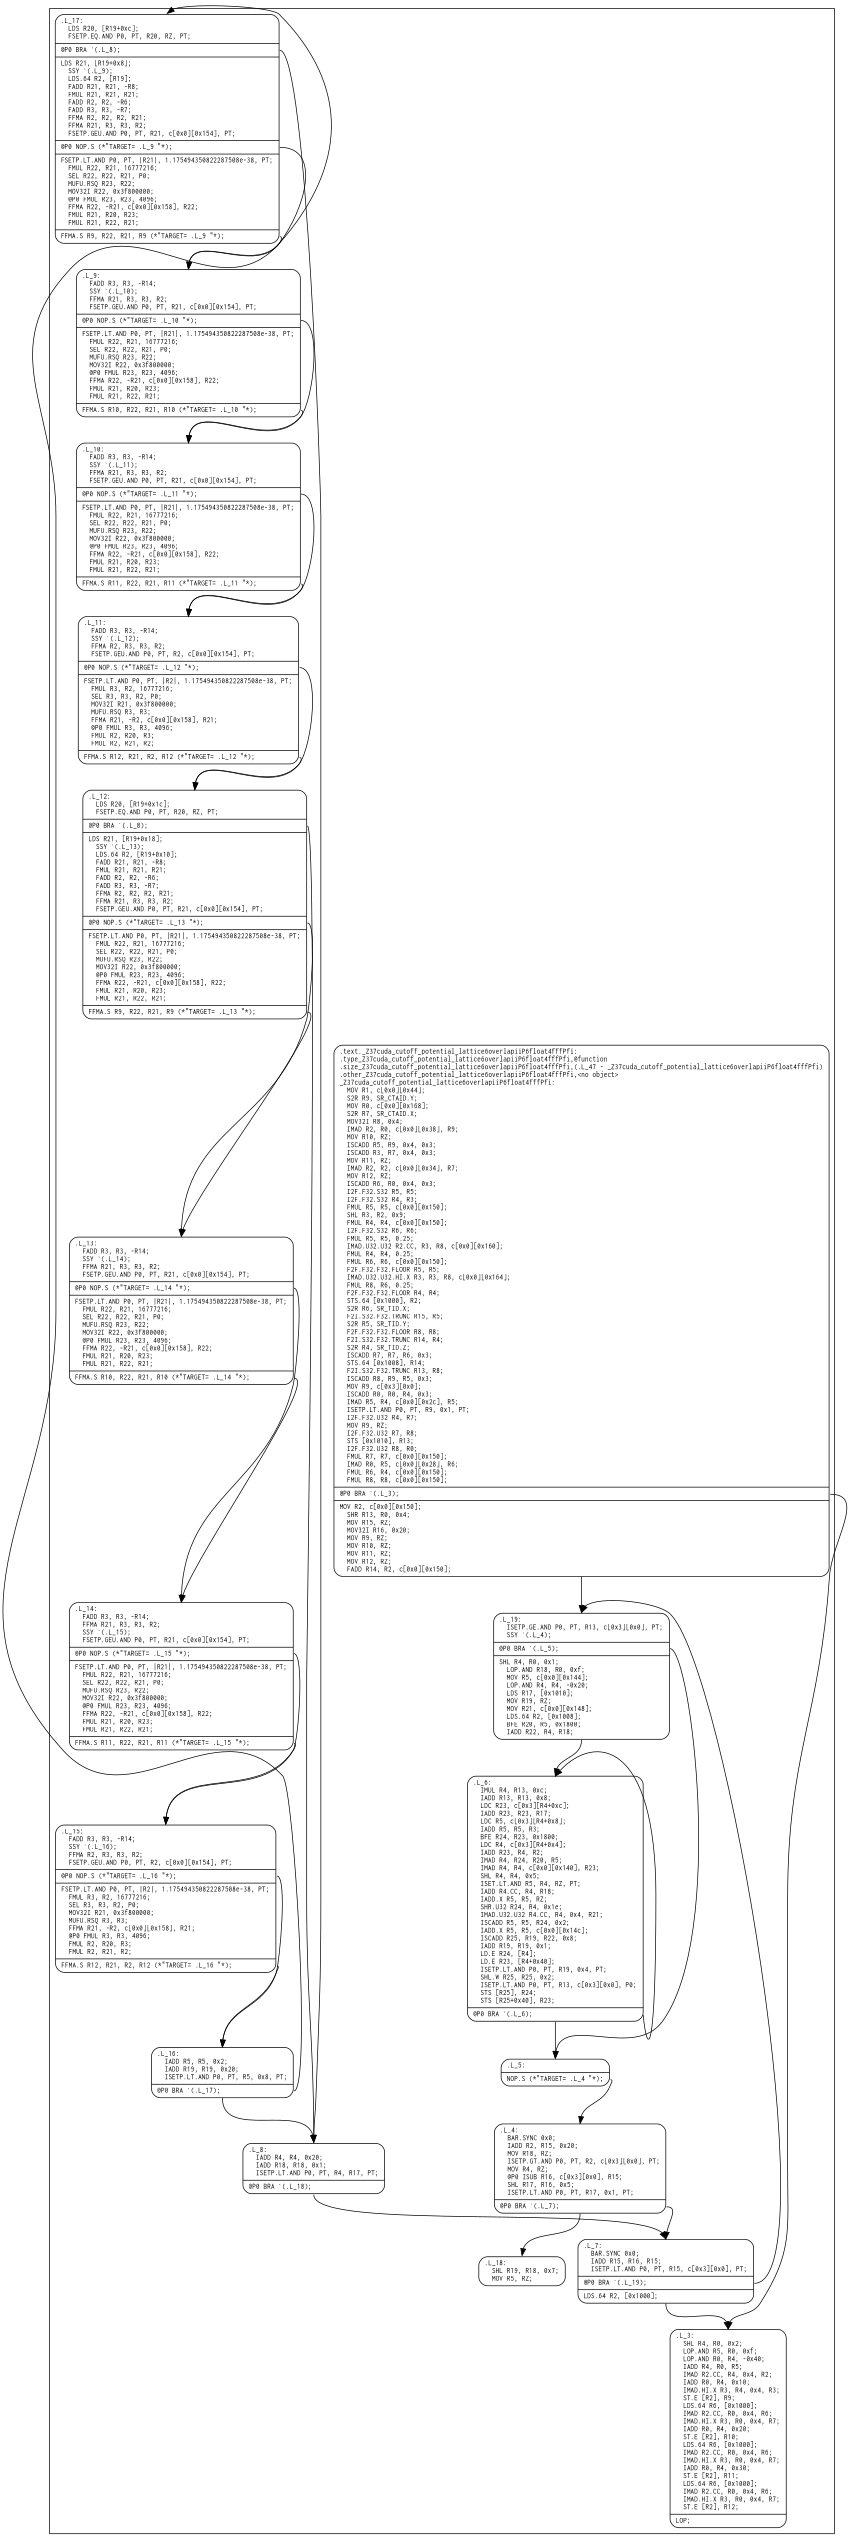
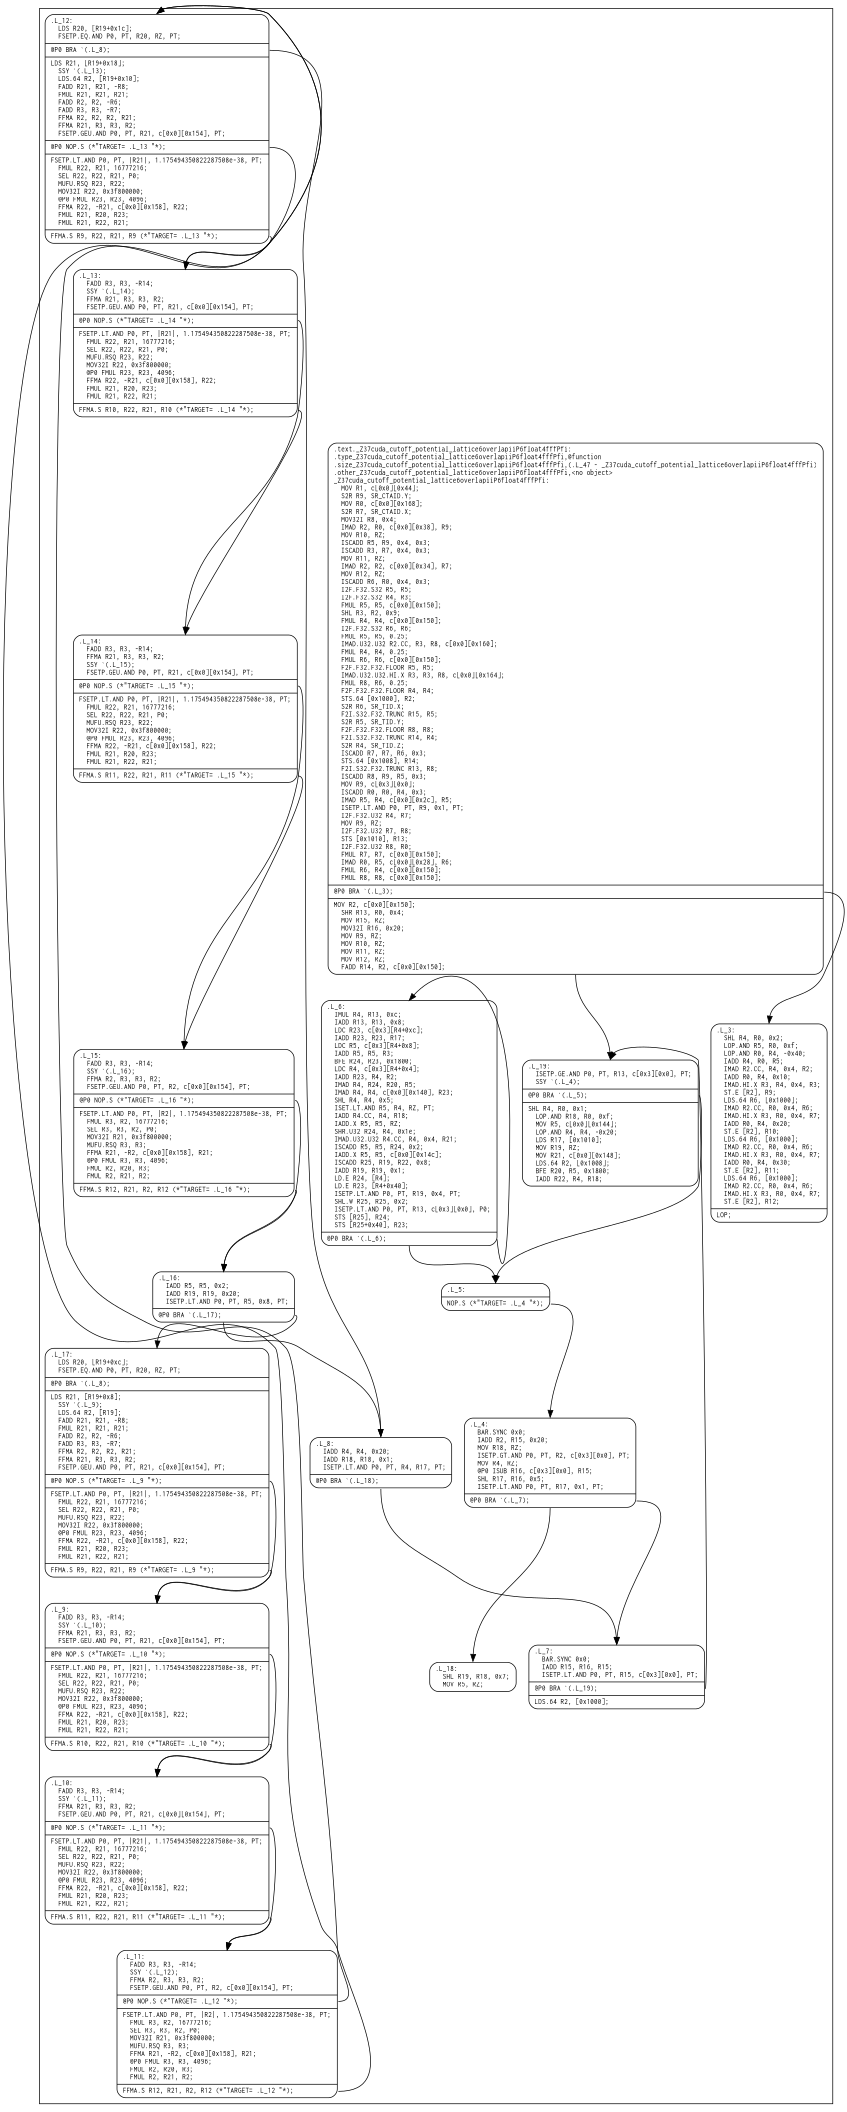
edge ".L_17:" -> ".L_8:": removed
edge ".L_19:" -> ".L_6:": removed
edge ".L_7:" -> ".L_3:": removed
